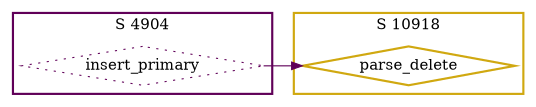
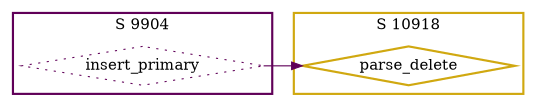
cluster "S 4904": label "S 4904" -> "S 9904"
